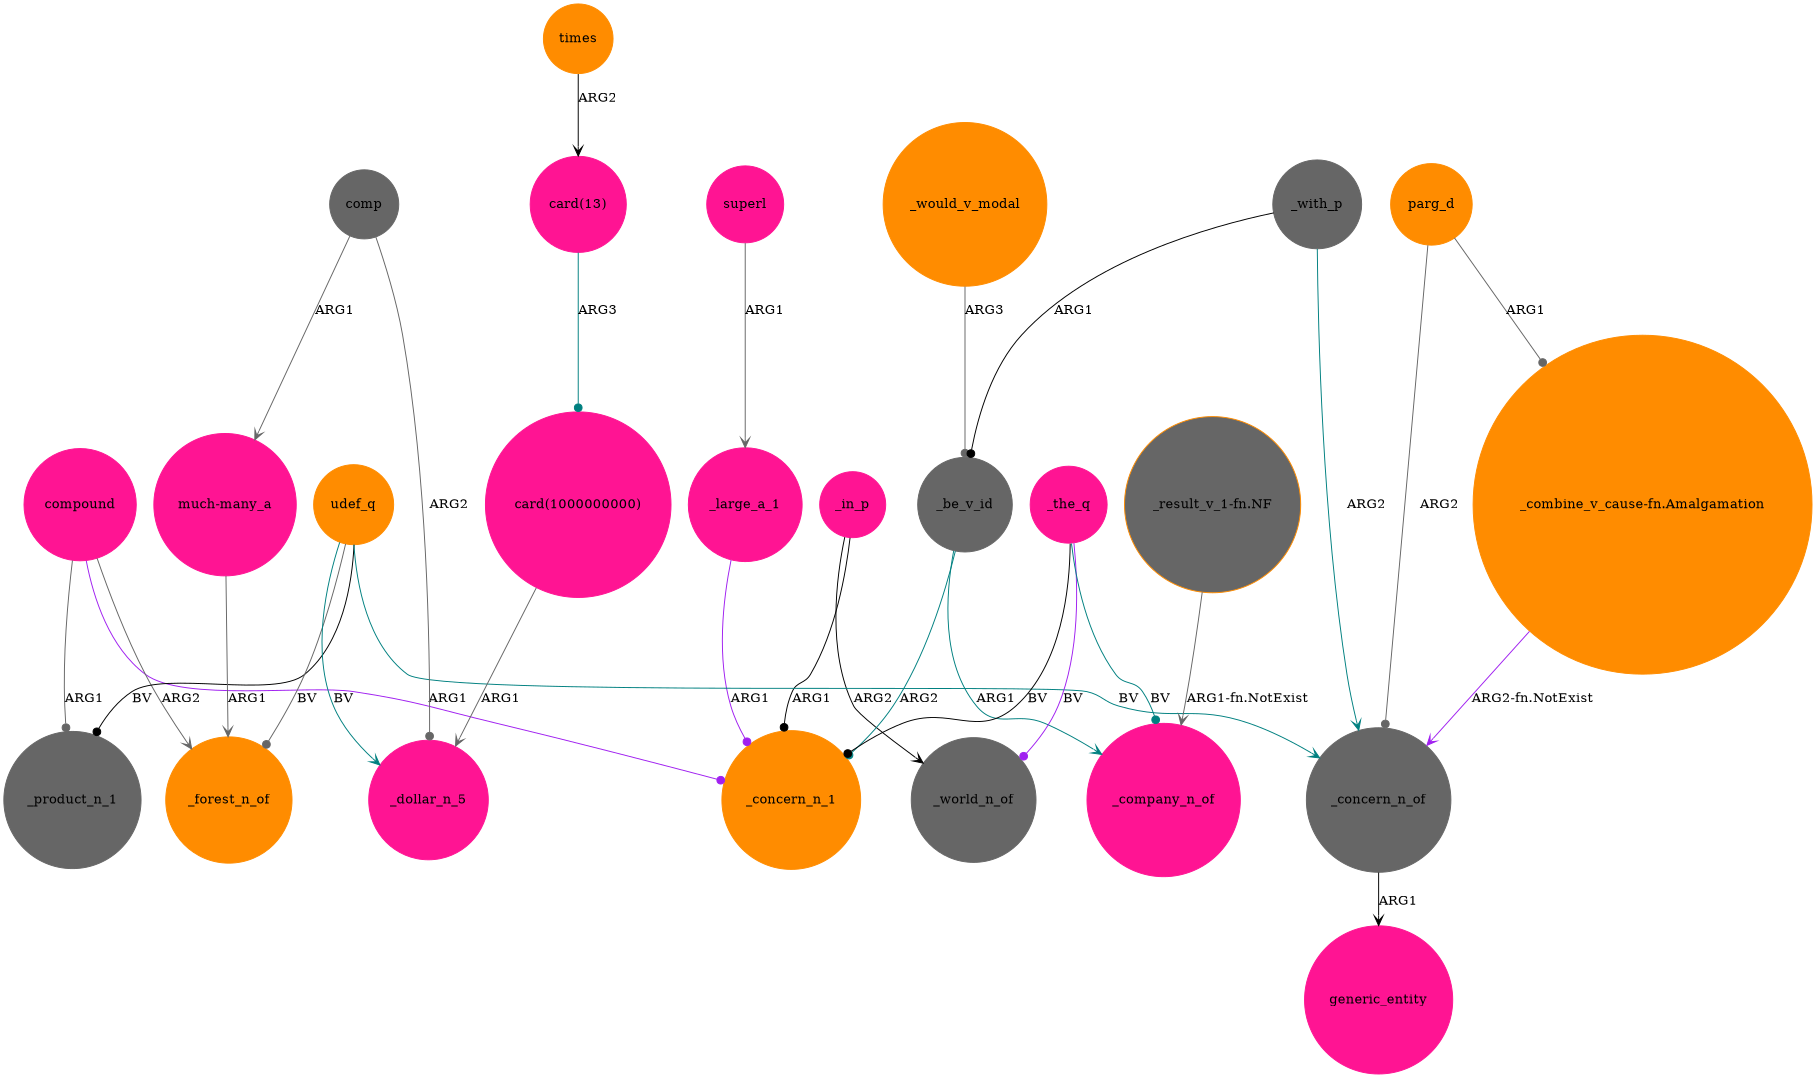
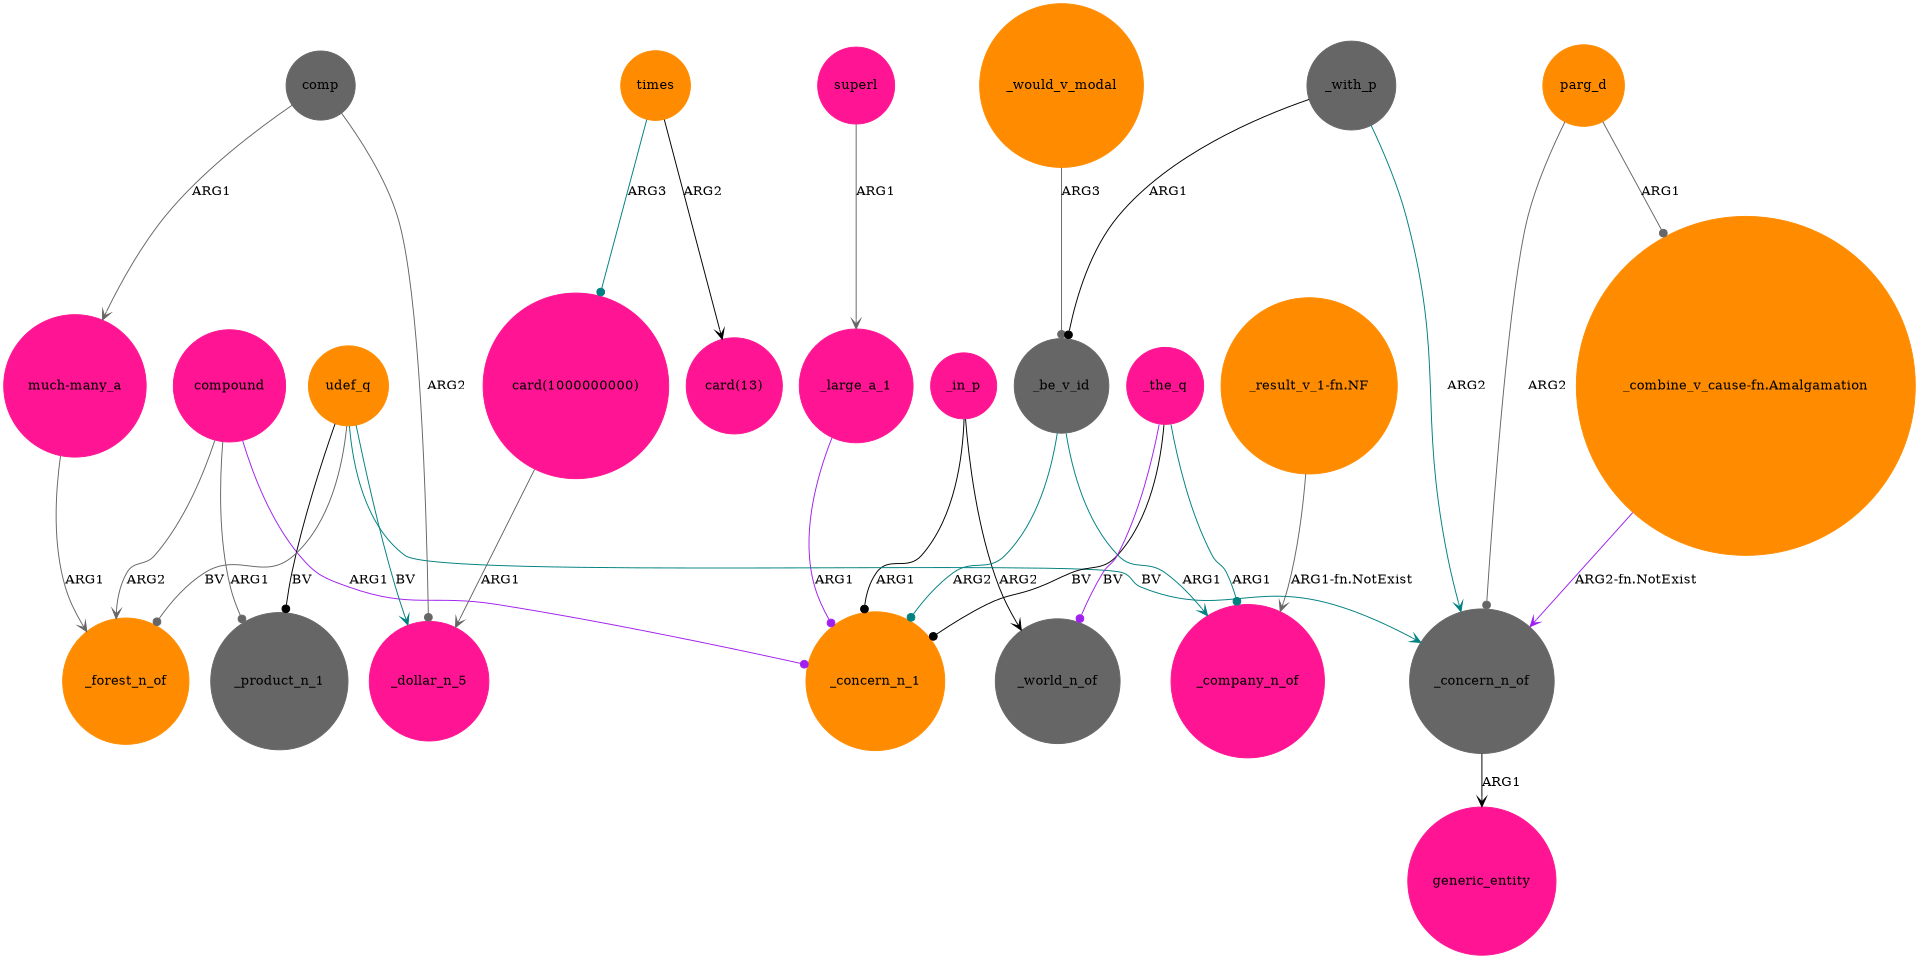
edge "card(13)" -> "card(1000000000)": now "times" -> "card(1000000000)"
node "_result_v_1-fn.NF": fillcolor gray40 -> darkorange
edge "_the_q" -> "_company_n_of": label "BV" -> "ARG1"
